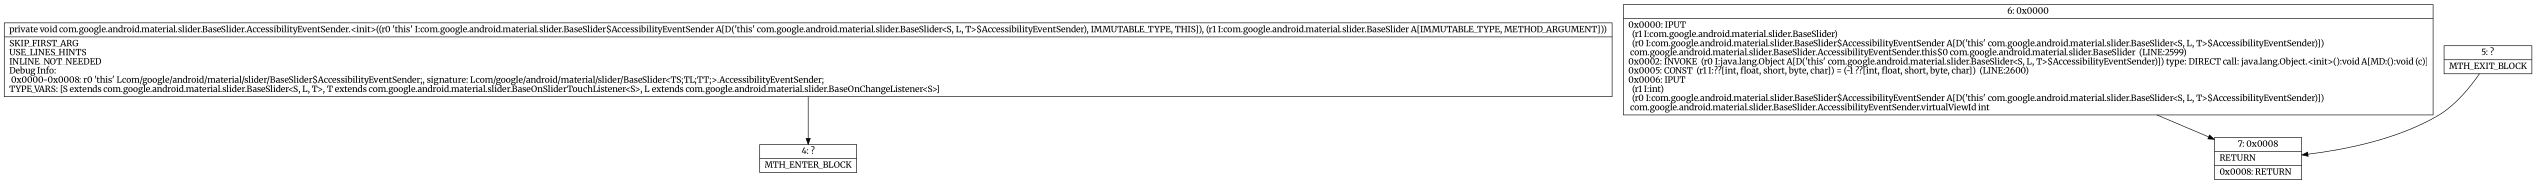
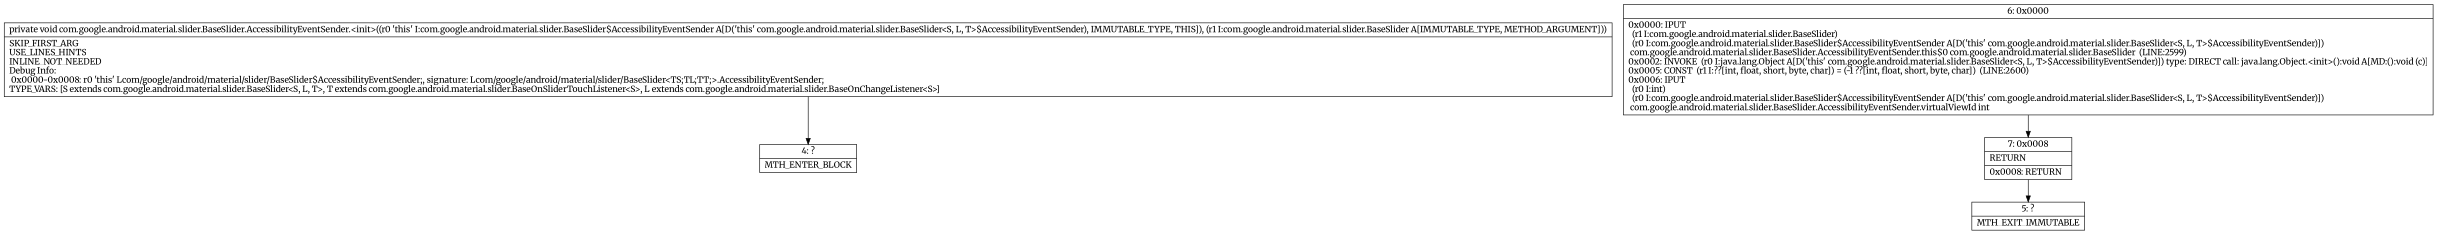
node "5: ?": text "MTH_EXIT_BLOCK" -> "MTH_EXIT_IMMUTABLE"
node "6: 0x0000": text "(r1 I:int)" -> "(r0 I:int)"
edge "5: ?" -> "7: 0x0008": reversed
